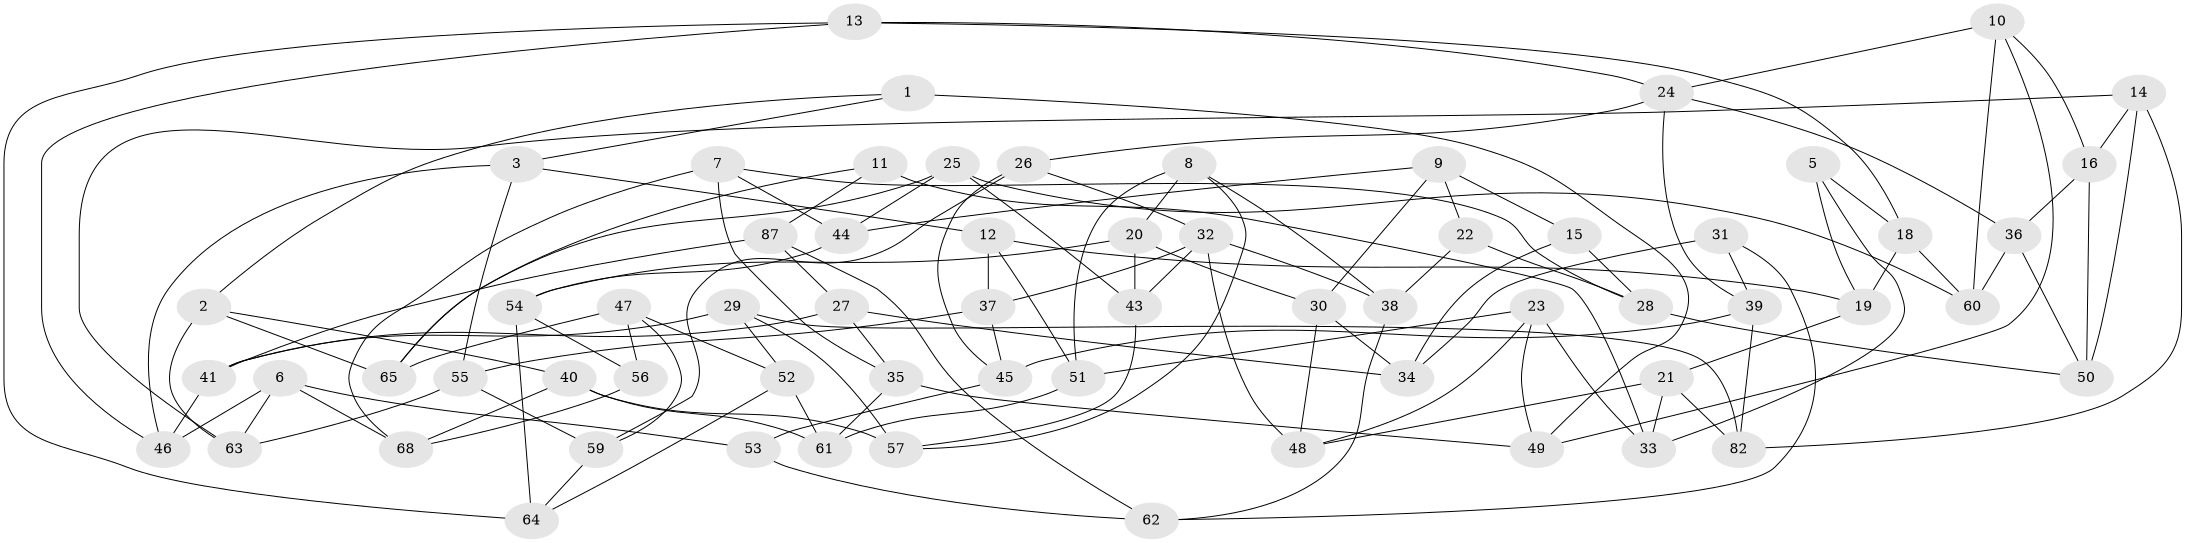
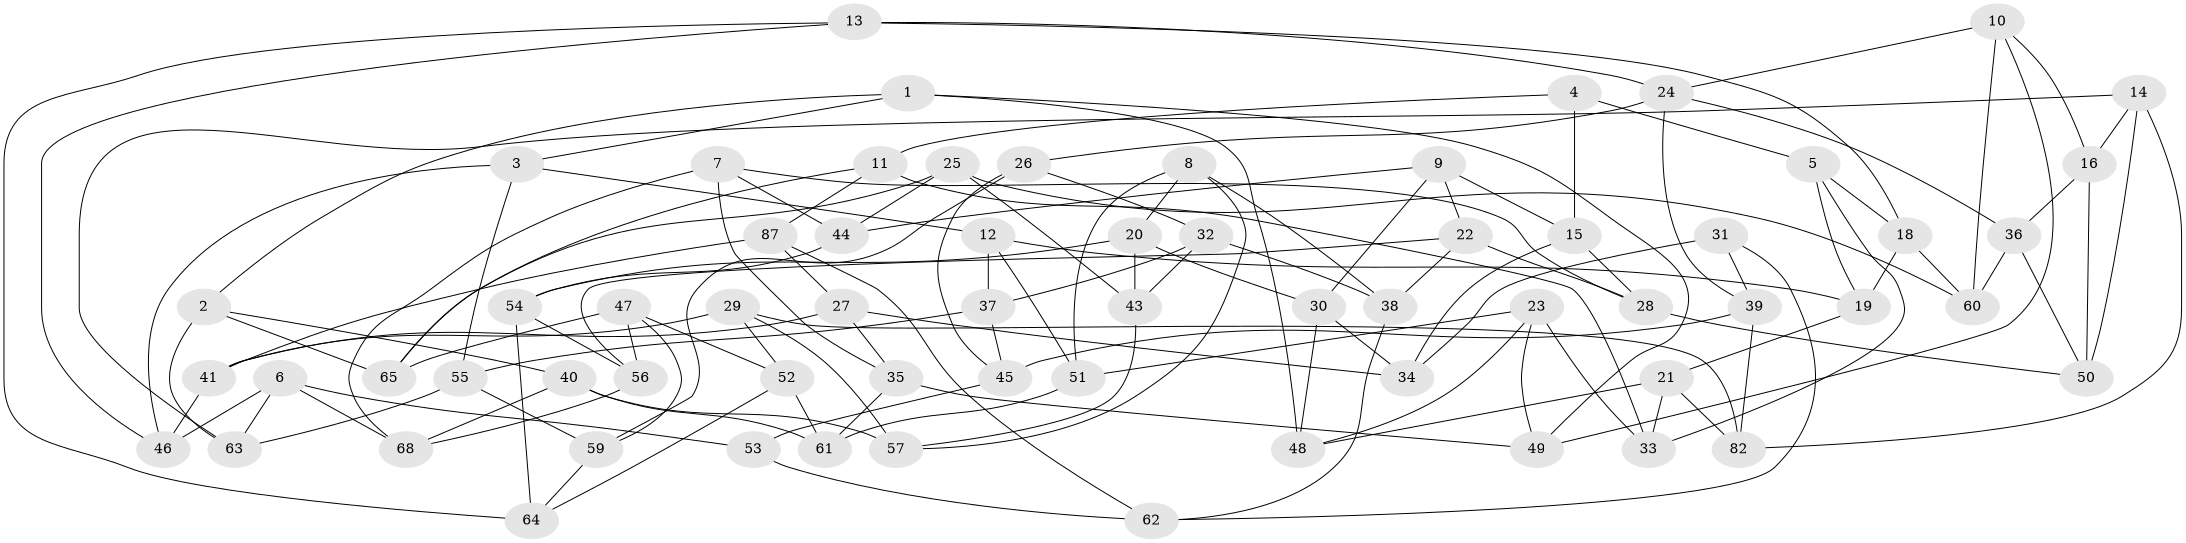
node "4": added
edge "22" -- "56": added
edge "32" -- "48": now "1" -- "48"
